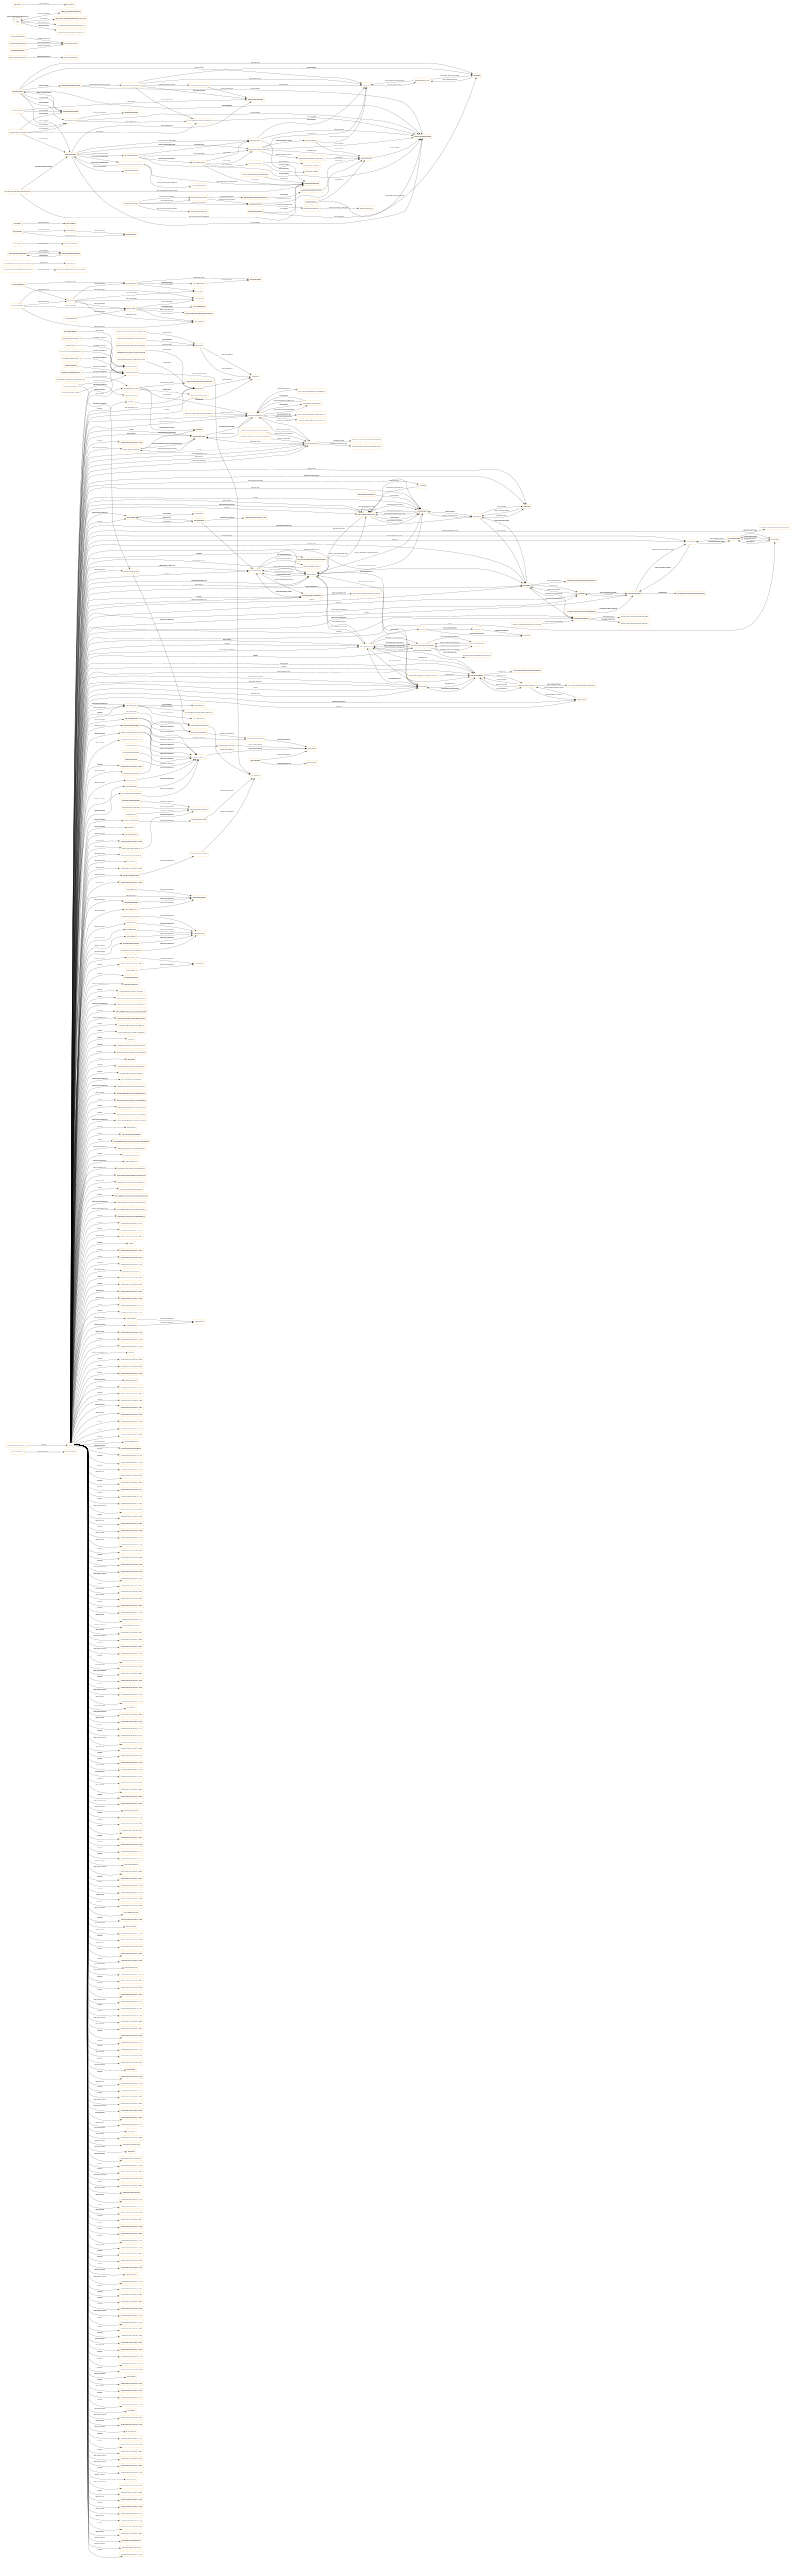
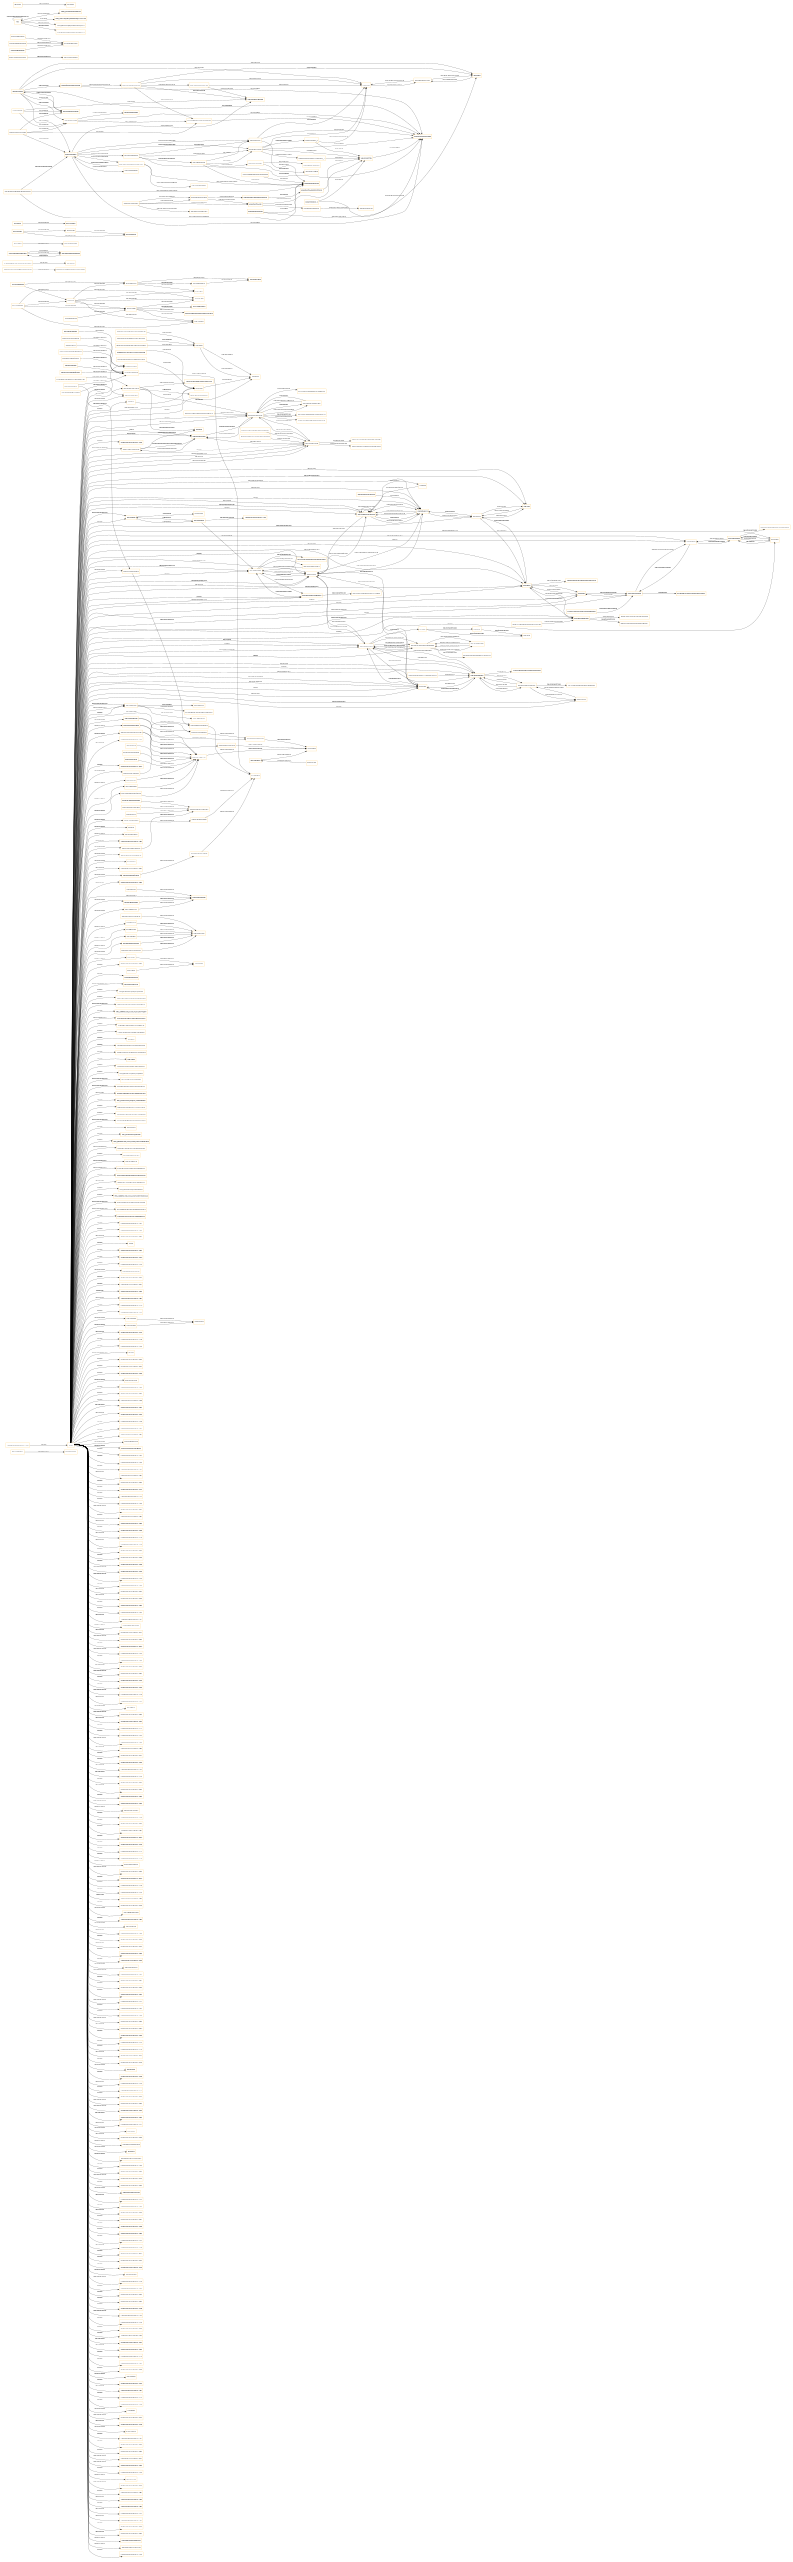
edge "vae:benevolenceDef" -> "vae:taxProblemContext": label "dul:hasSetting" -> "vae:hasImportance"
edge "vae:hasAgent" -> "vae:hasUser": reversed
edge "NULL" -> "vae:particularizes": added, label "owl:onProperty"
